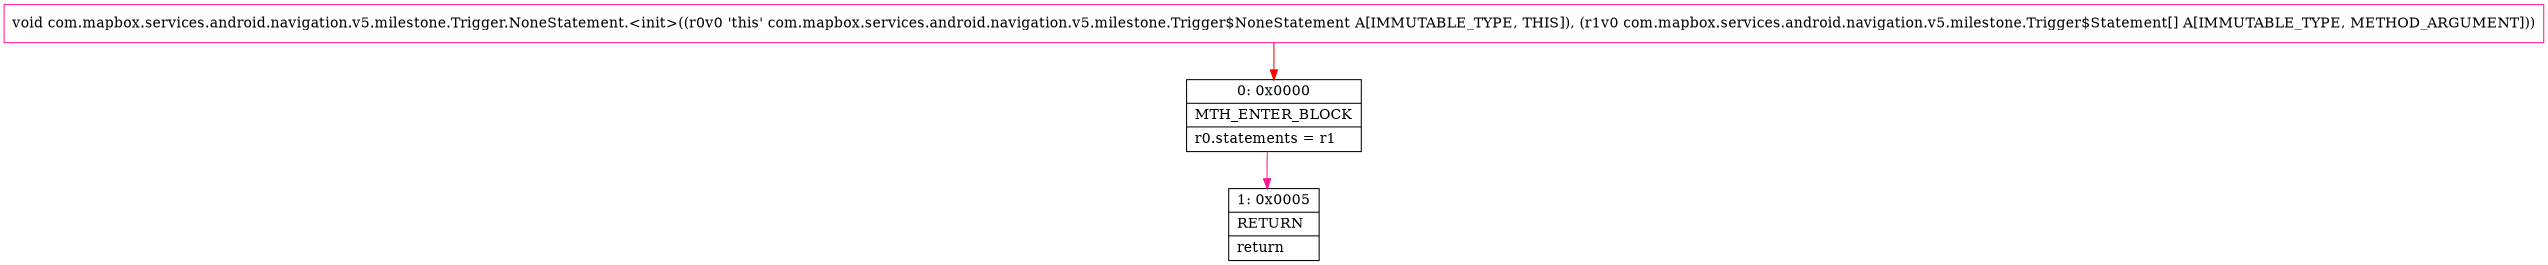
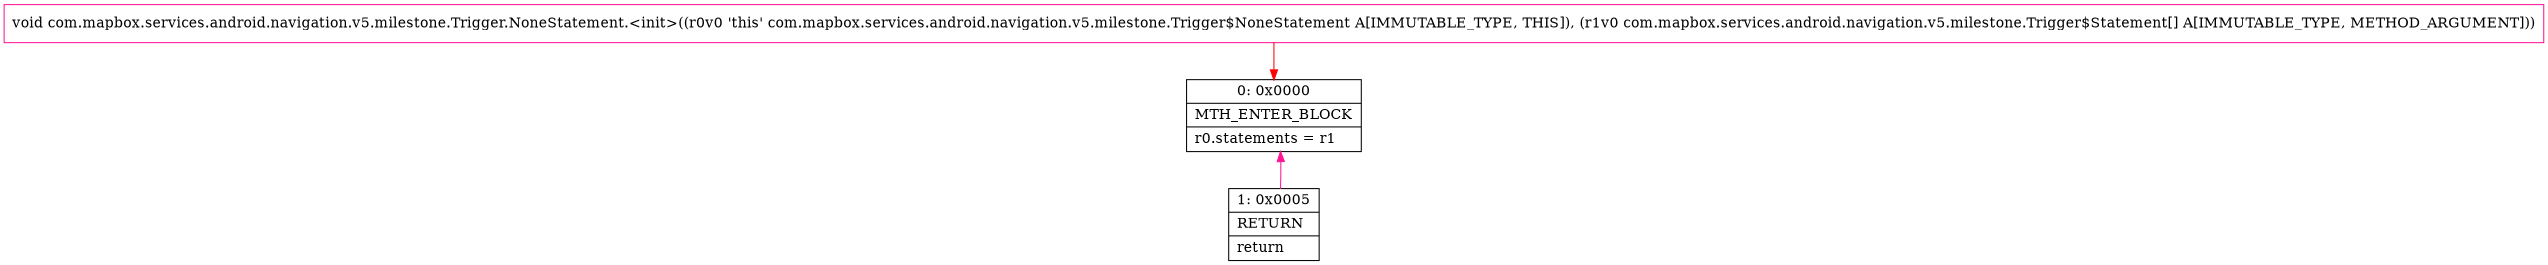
edge "0: 0x0000" -> "1: 0x0005": reversed
